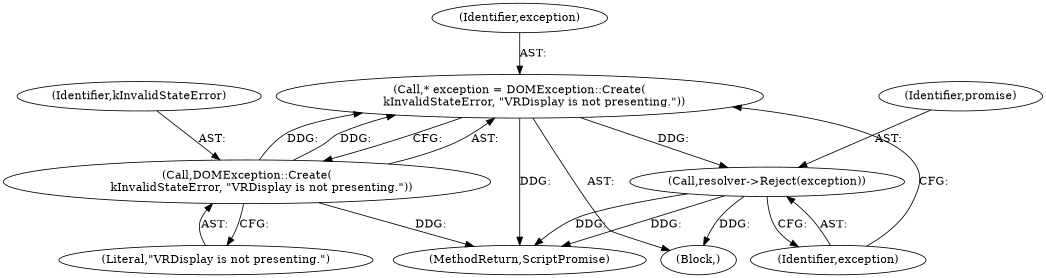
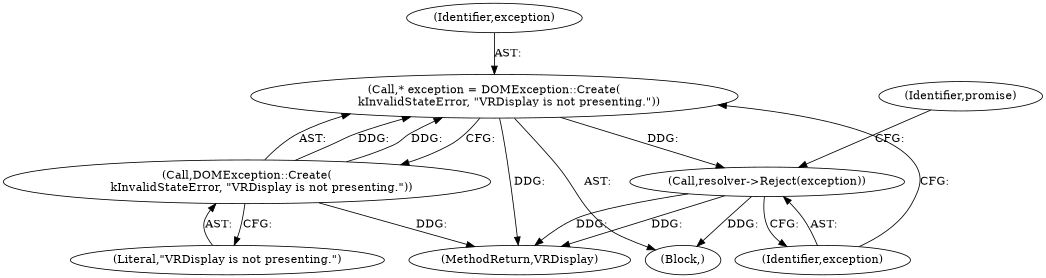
node "(Identifier,kInvalidStateError)": removed
edge "(Identifier,promise)" -> "(Call,resolver->Reject(exception))": label "AST: " -> "CFG: "
node "(MethodReturn,ScriptPromise)": label "(MethodReturn,ScriptPromise)" -> "(MethodReturn,VRDisplay)"
